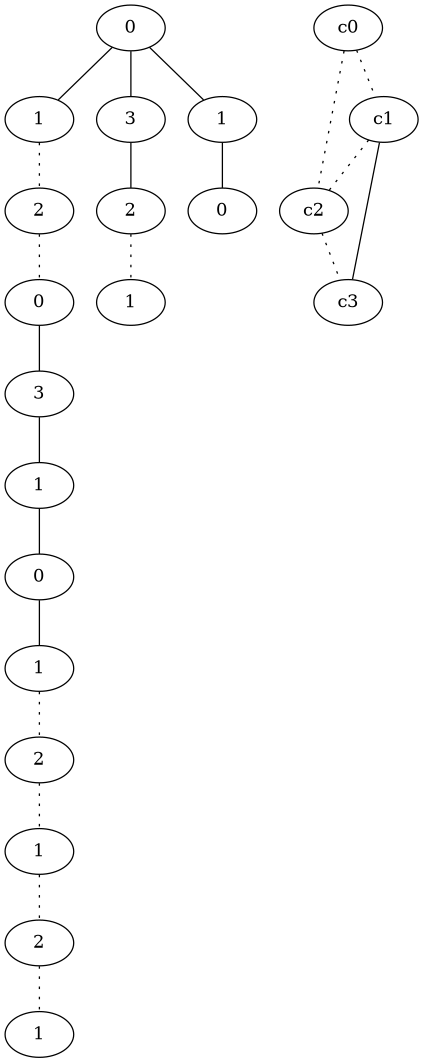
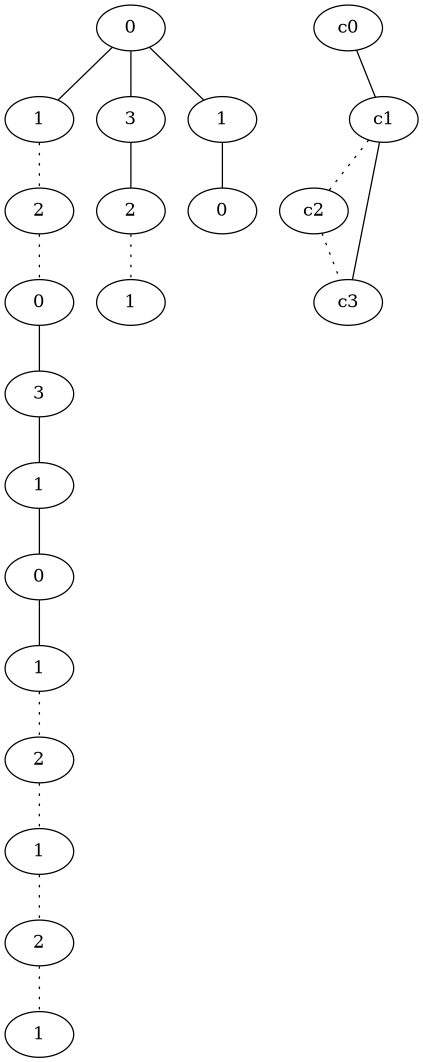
edge "c0" -- "c1": style dotted -> solid
edge "c0" -- "c2": removed
